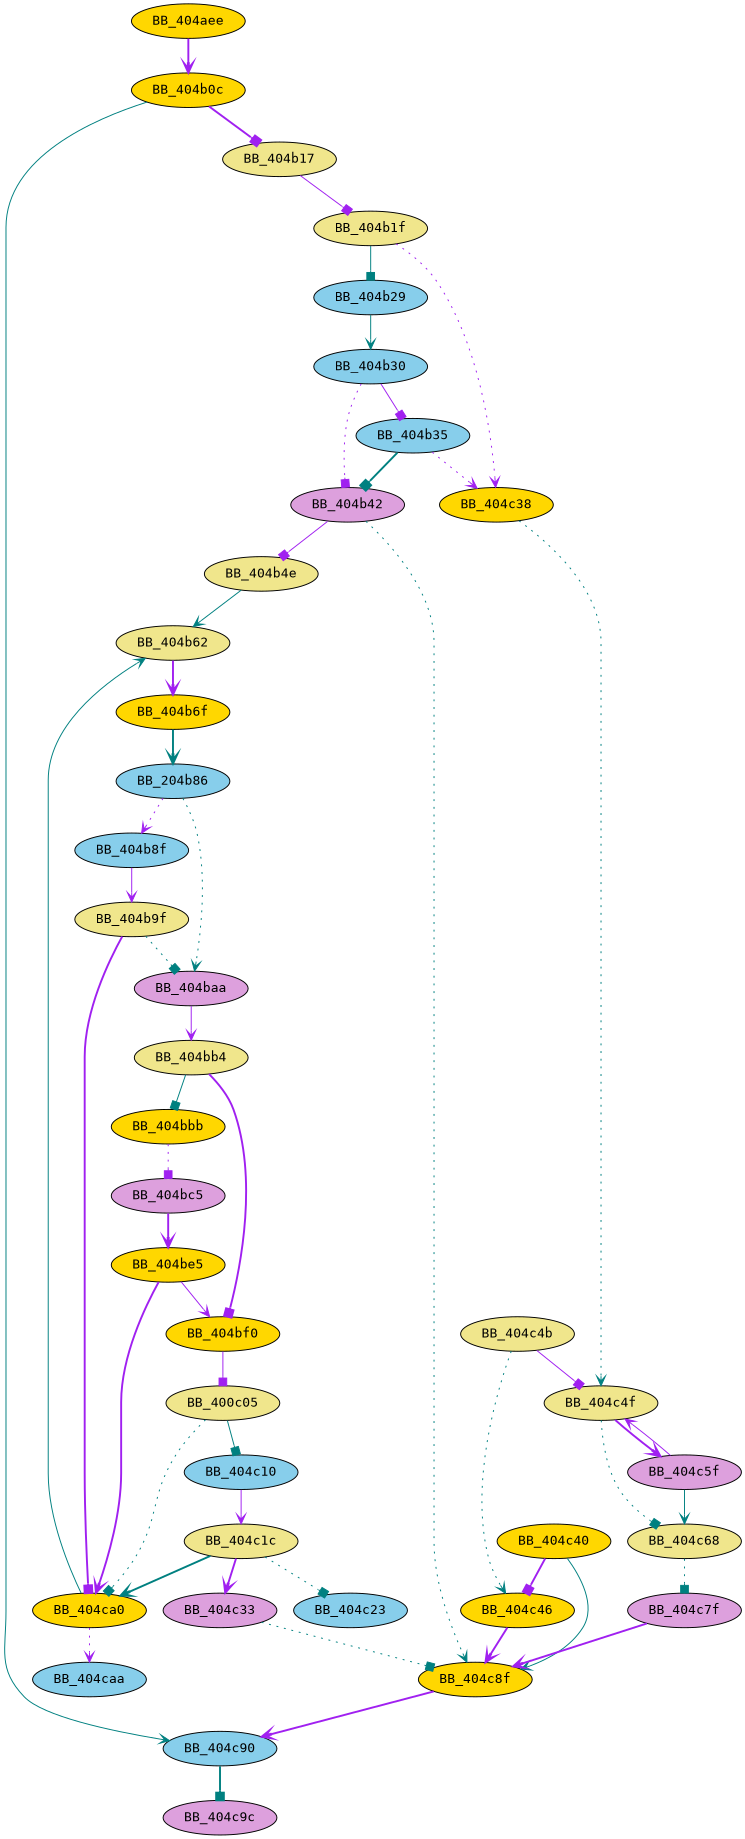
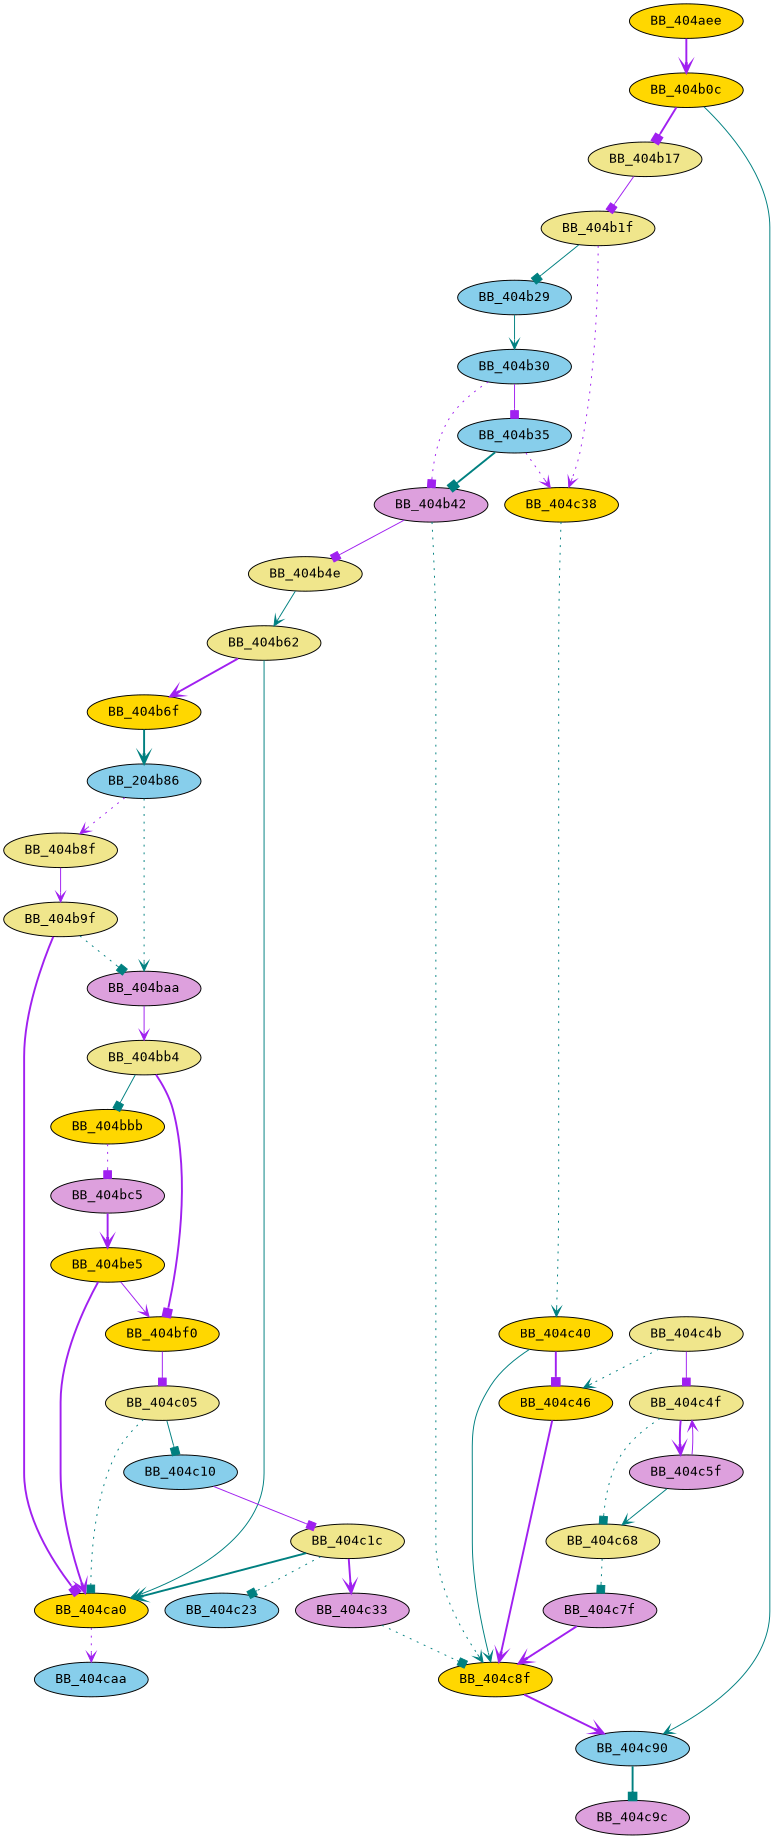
node "BB_404b8f": fillcolor skyblue -> khaki
edge "BB_404c38" -> "BB_404c4f": now "BB_404c38" -> "BB_404c40"
edge "BB_404ca0" -> "BB_404b62": reversed
node "BB_400c05": label "BB_400c05" -> "BB_404c05"
edge "BB_404c10" -> "BB_404c1c": arrowhead vee -> box
